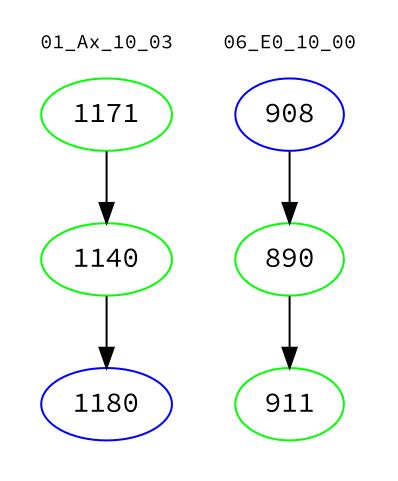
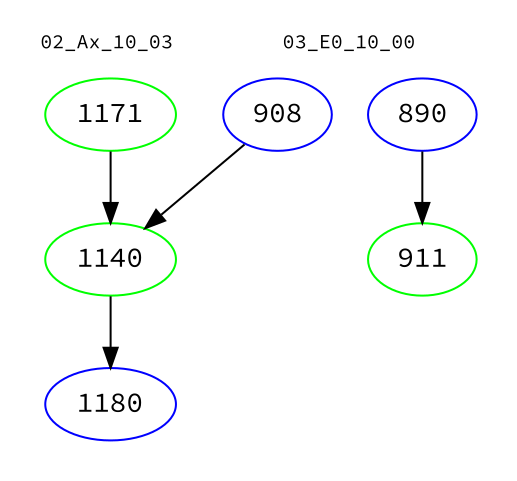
cluster "01_Ax_10_03": label "01_Ax_10_03" -> "02_Ax_10_03"
cluster "06_E0_10_00": label "06_E0_10_00" -> "03_E0_10_00"
edge "908" -> "890": now "908" -> "1140"
node "890": color green -> blue
